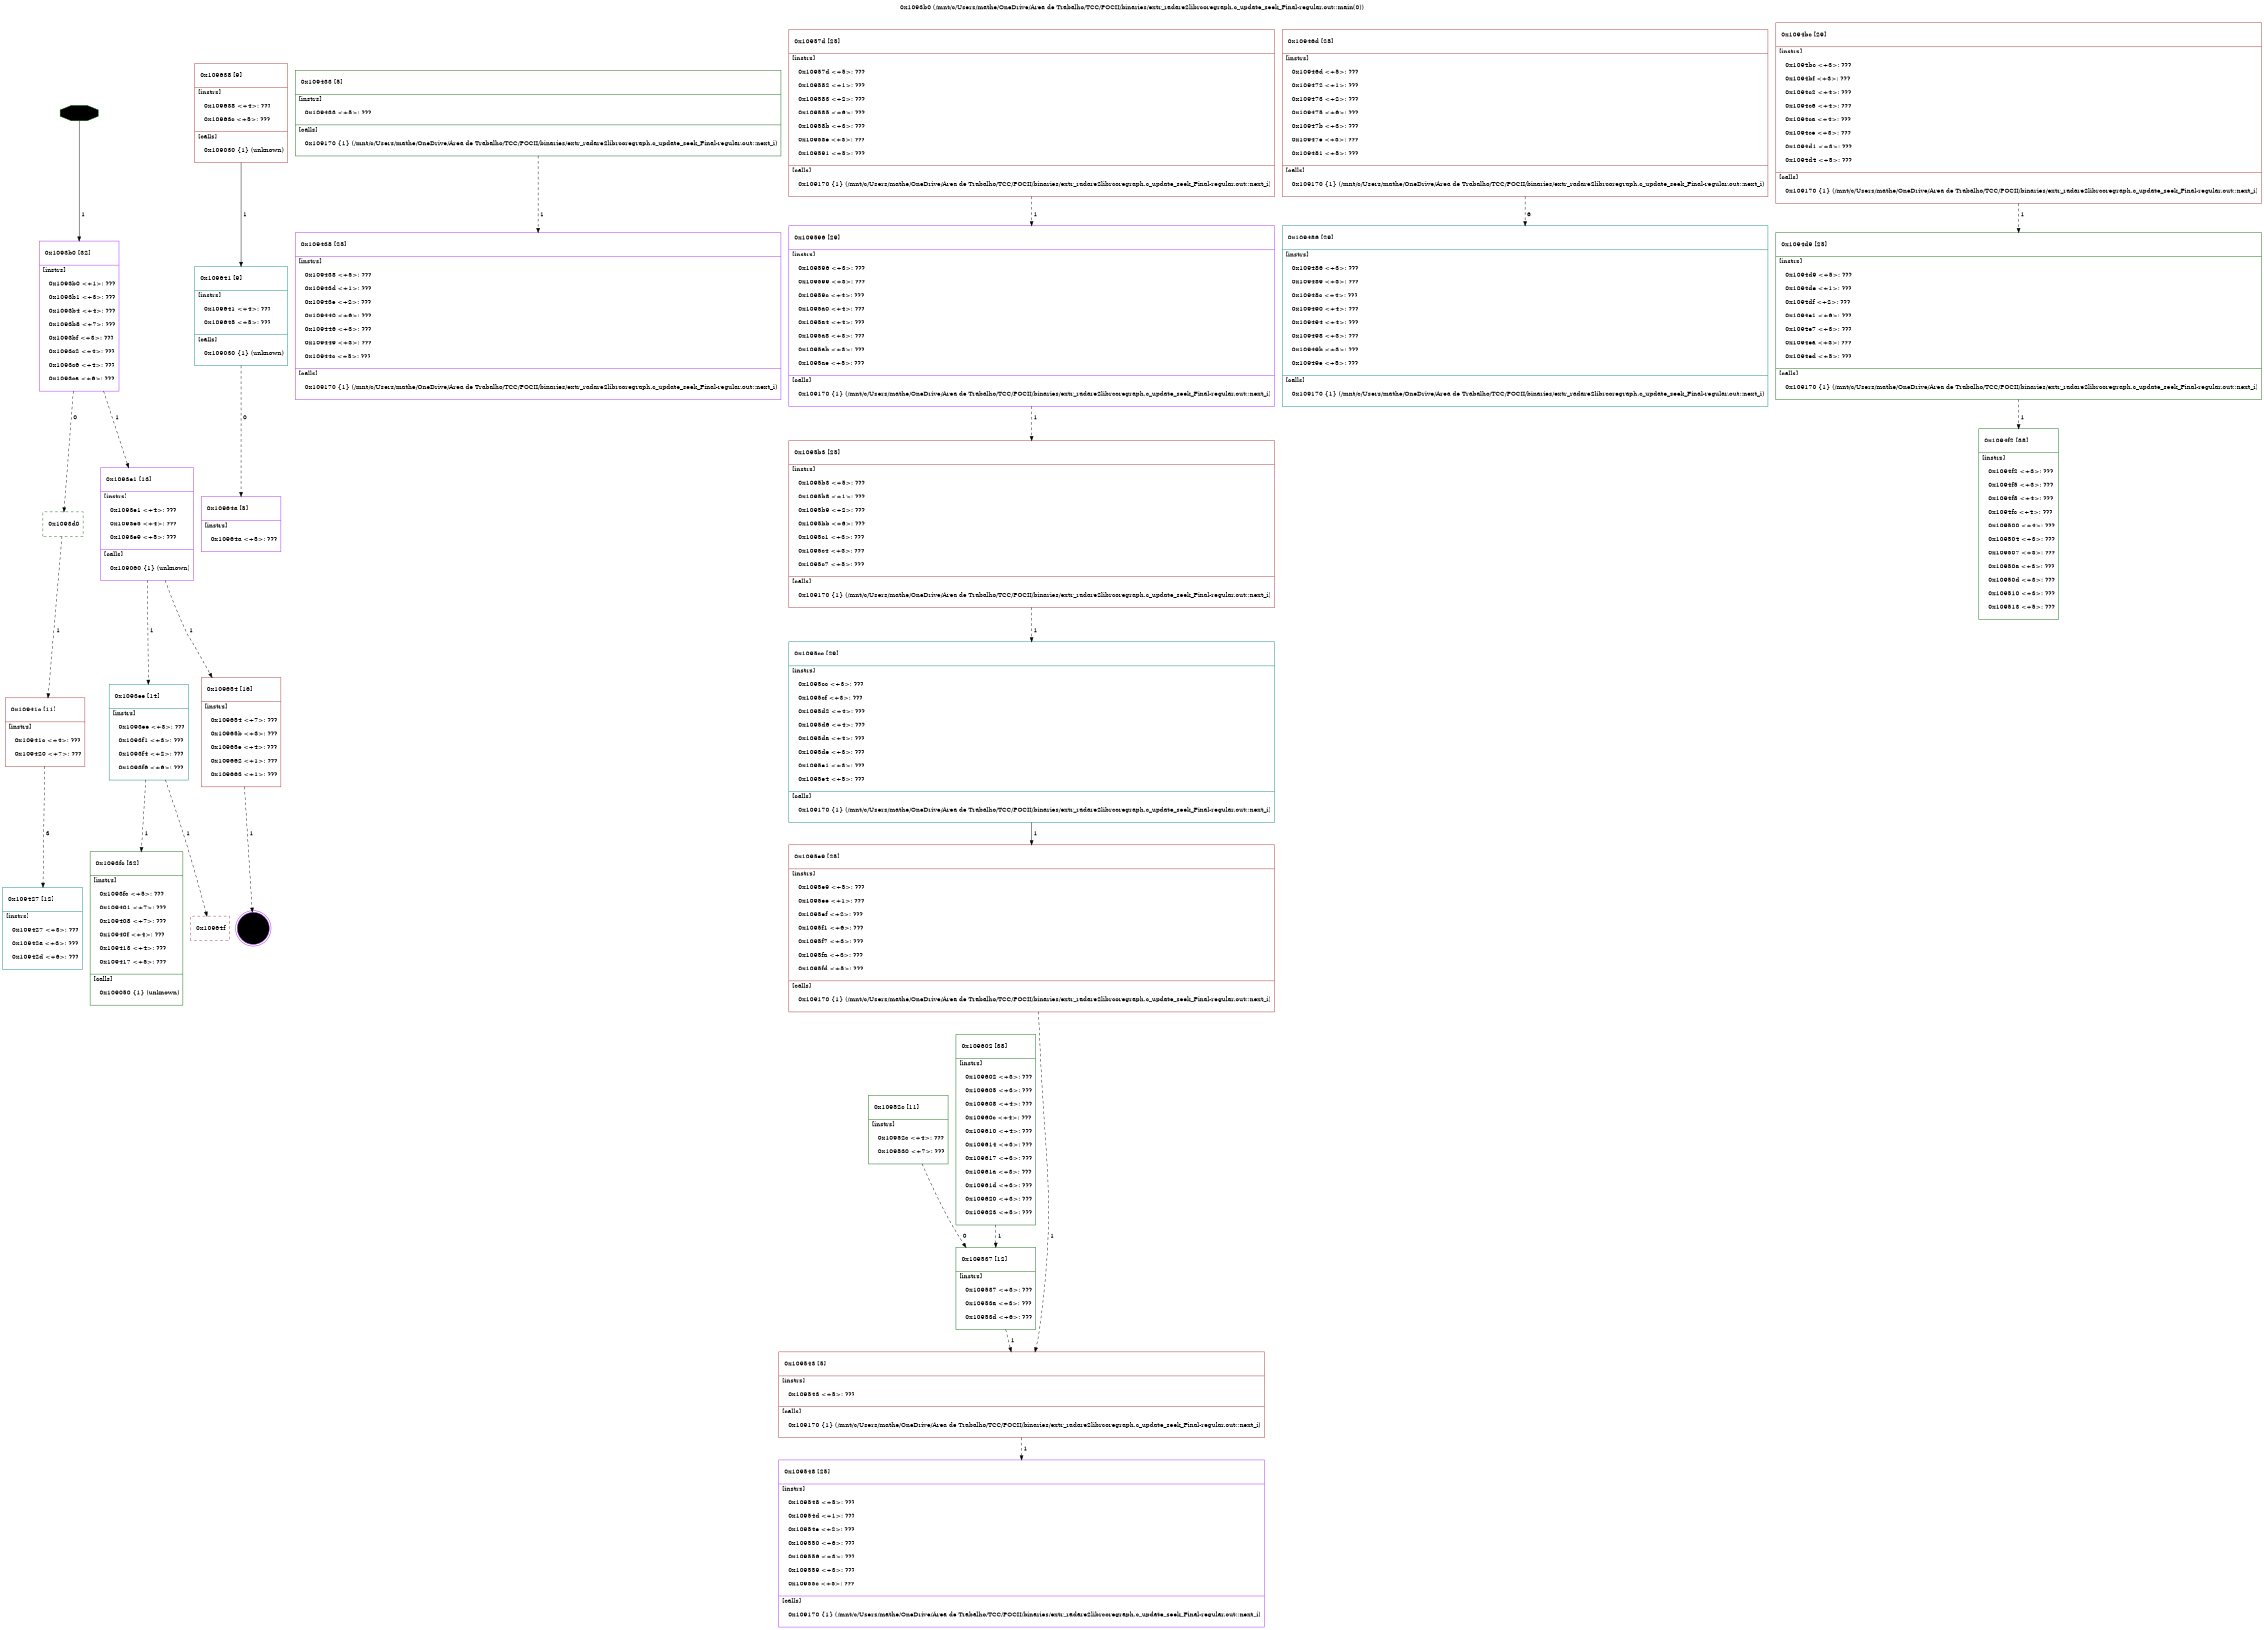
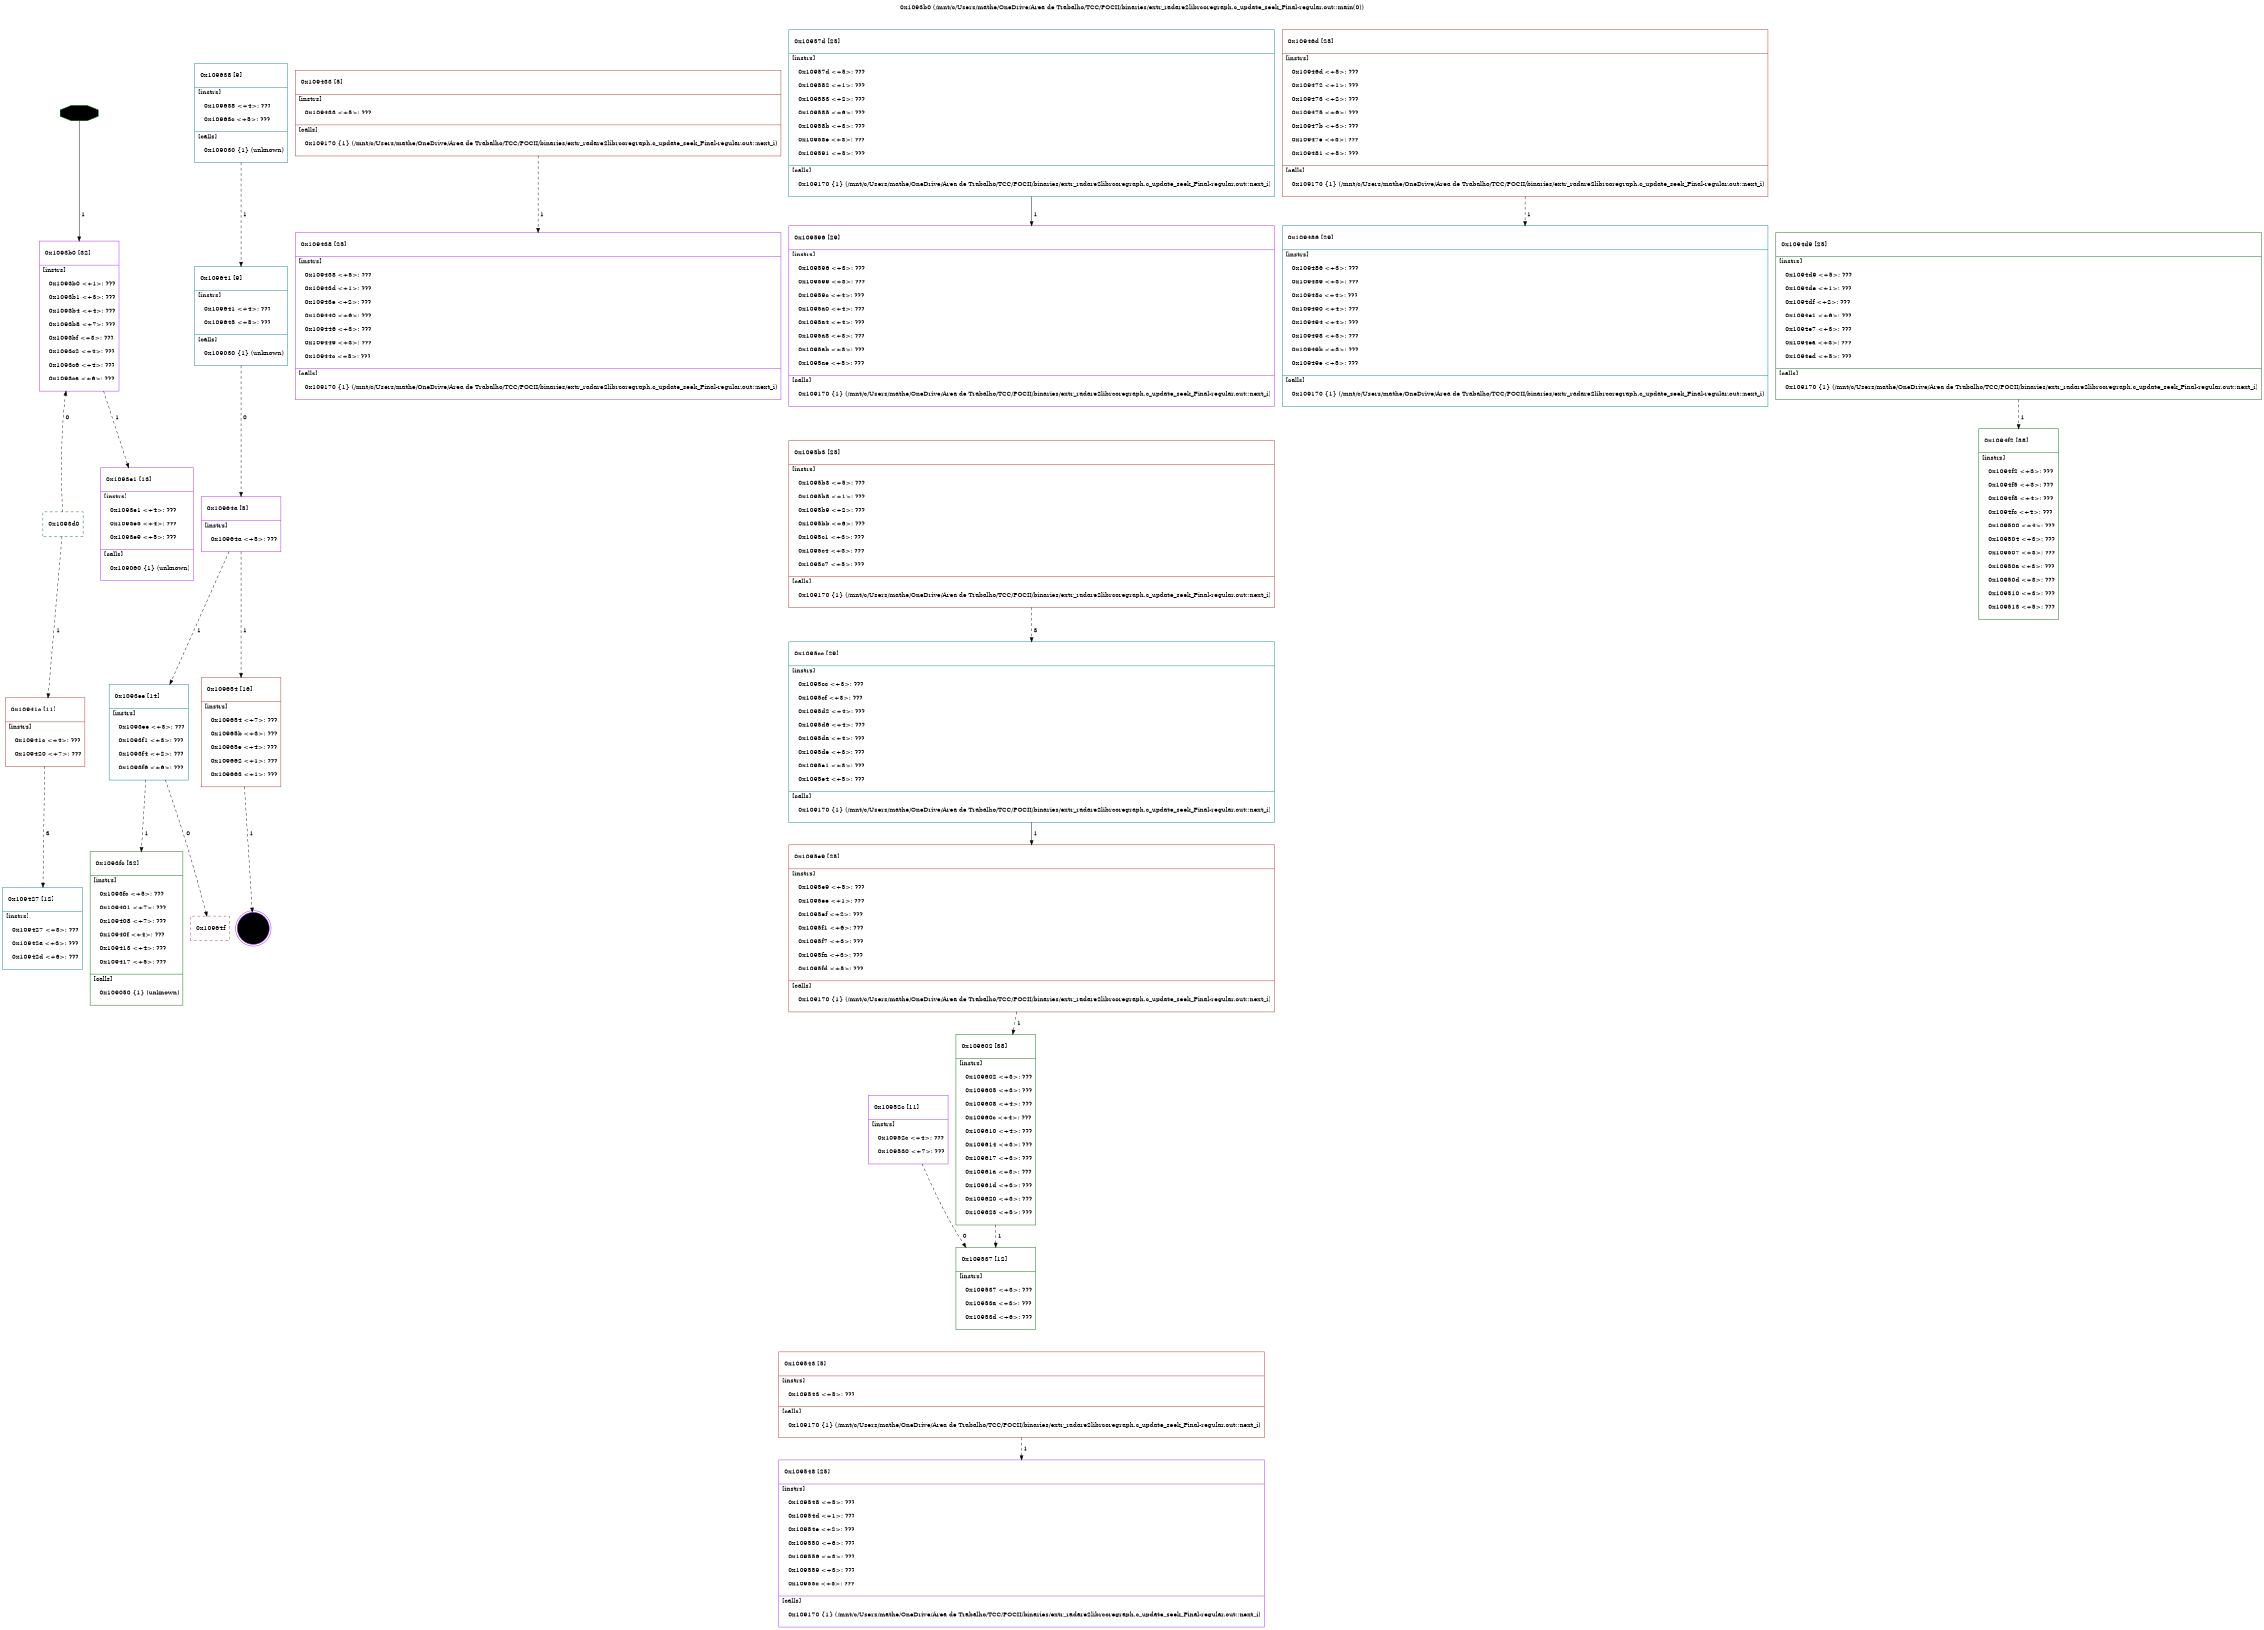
node "0x109638 [9]": color brown -> teal
node "0x109433 [5]": color darkgreen -> brown
node "0x10957d [25]": color brown -> teal
node "0x1094bc [29]": removed
edge "0x10957d [25]" -> "0x109596 [29]": style dashed -> solid
edge "0x109638 [9]" -> "0x109641 [9]": style solid -> dashed
edge "0x10946d [25]" -> "0x109486 [29]": label " 6" -> " 1"
edge "0x109596 [29]" -> "0x1095b3 [25]": removed, label "1"
edge "0x1093b0 [32]" -> "0x1093d0": reversed
edge "0x1093e1 [13]" -> "0x109654 [16]": now "0x10964a [5]" -> "0x109654 [16]"
edge "0x1093e1 [13]" -> "0x1093ee [14]": now "0x10964a [5]" -> "0x1093ee [14]"
edge "0x1095b3 [25]" -> "0x1095cc [29]": label " 1" -> " 3"
edge "0x1093ee [14]" -> "0x10964f": label " 1" -> " 0"
node "0x10952c [11]": color darkgreen -> purple
edge "0x1095e9 [25]" -> "0x109543 [5]": now "0x1095e9 [25]" -> "0x109602 [38]"
edge "0x109537 [12]" -> "0x109543 [5]": removed, label "1"
